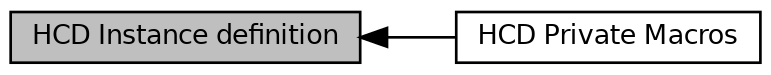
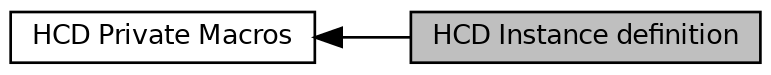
edge "HCD Private Macros" -> "HCD Instance definition": reversed
